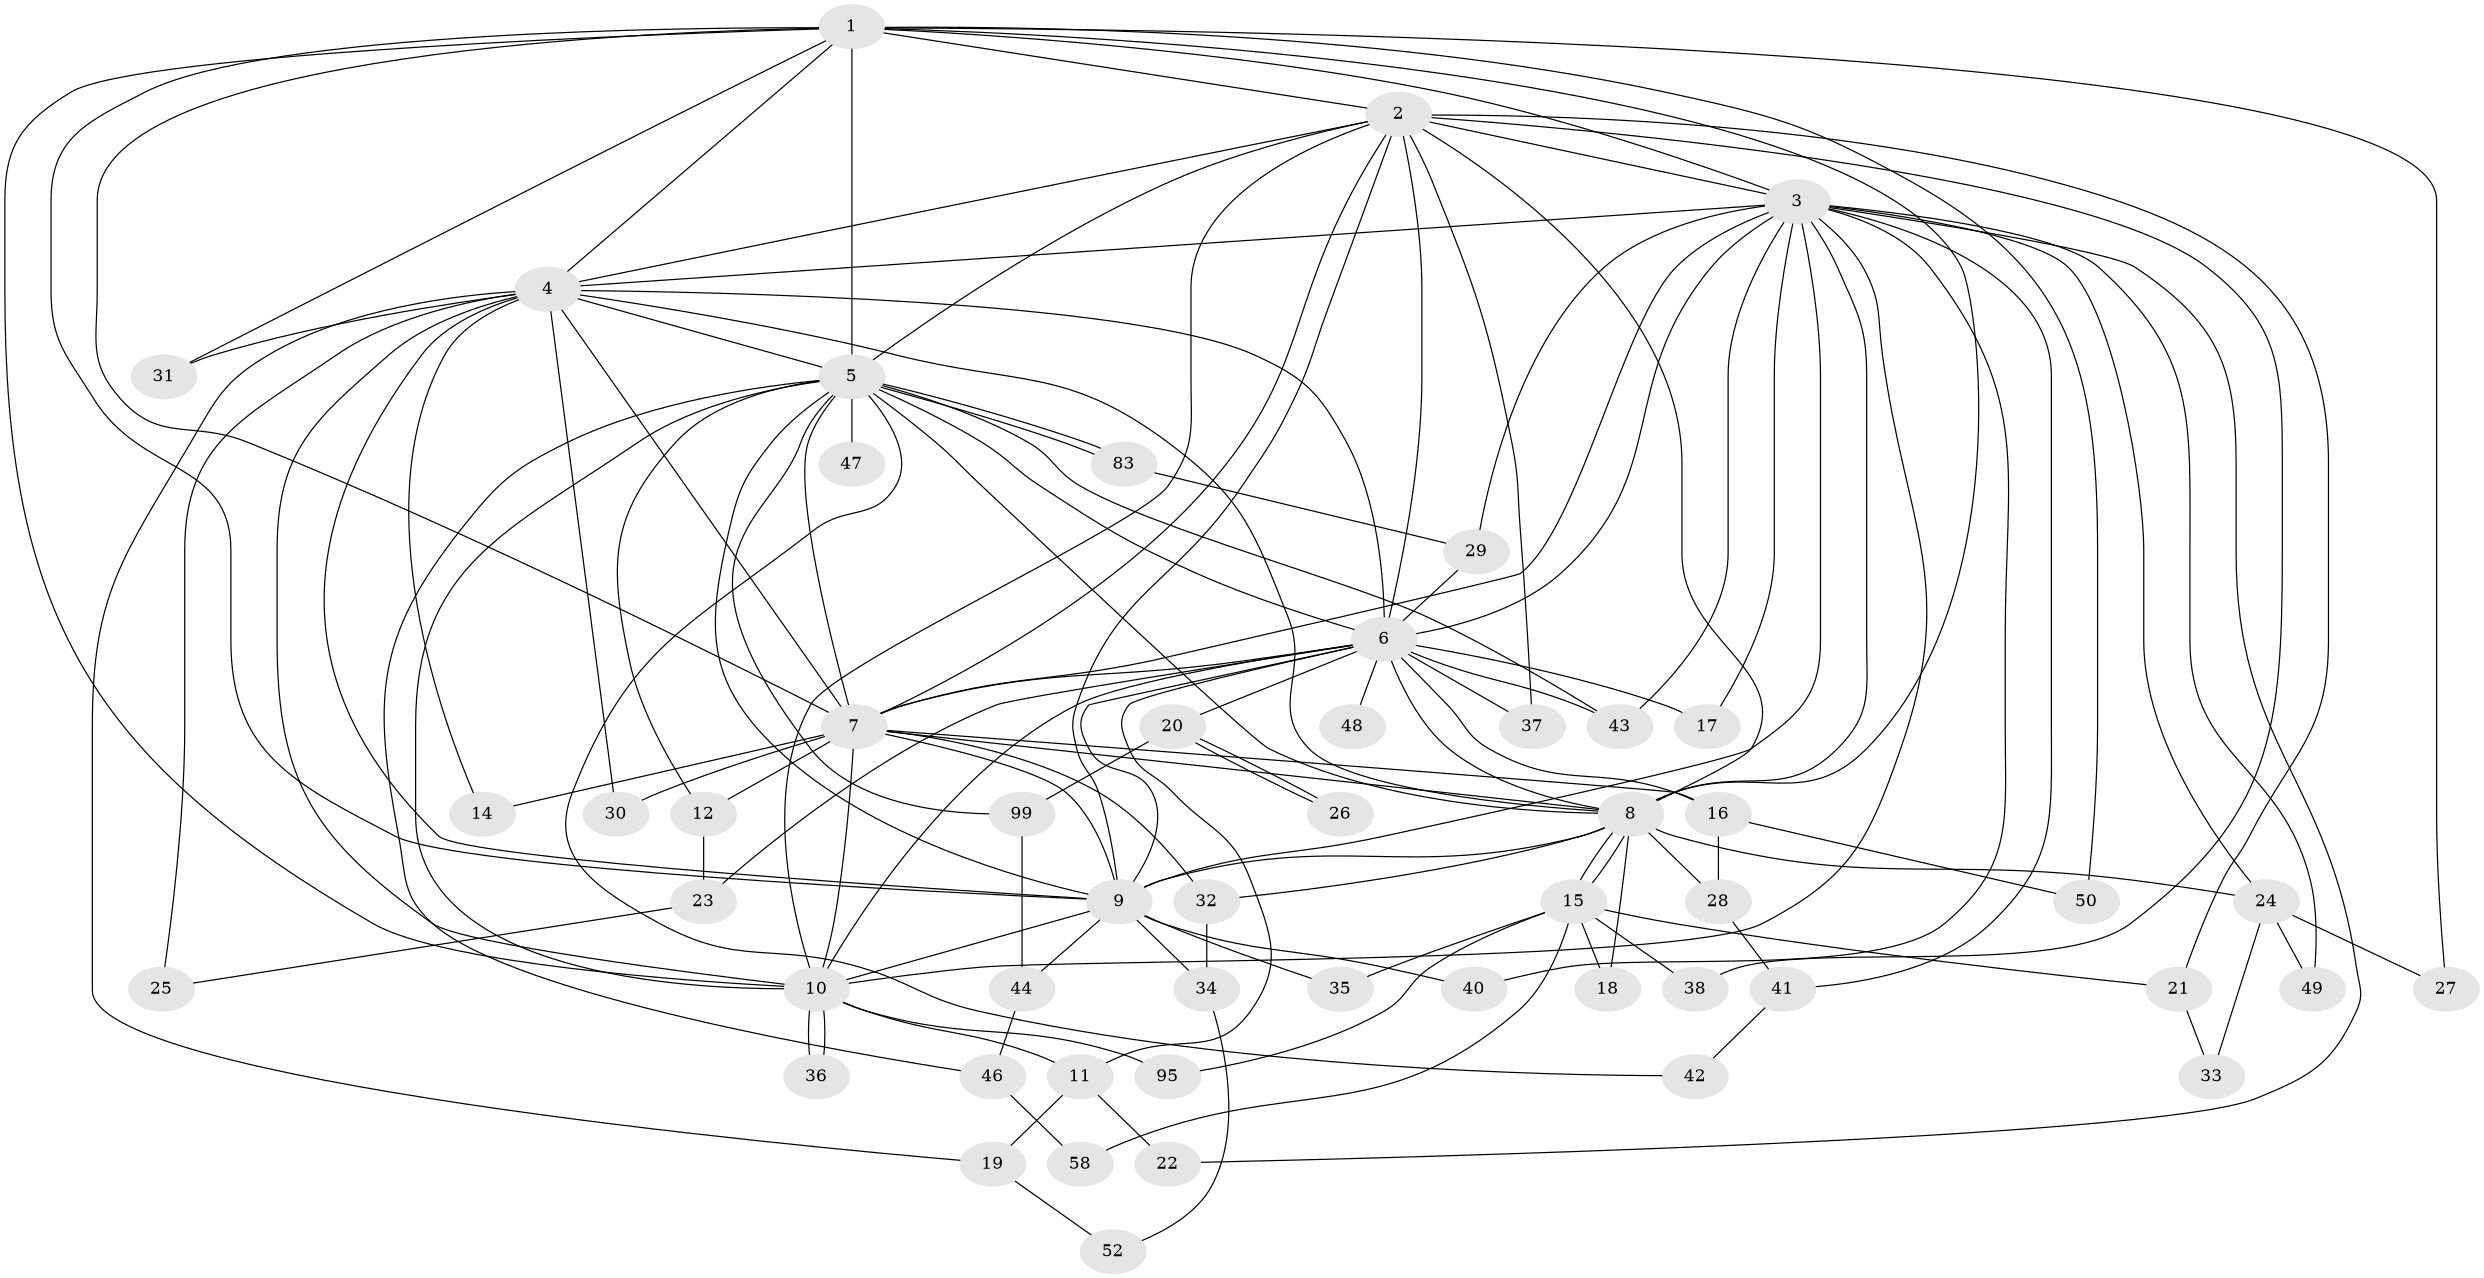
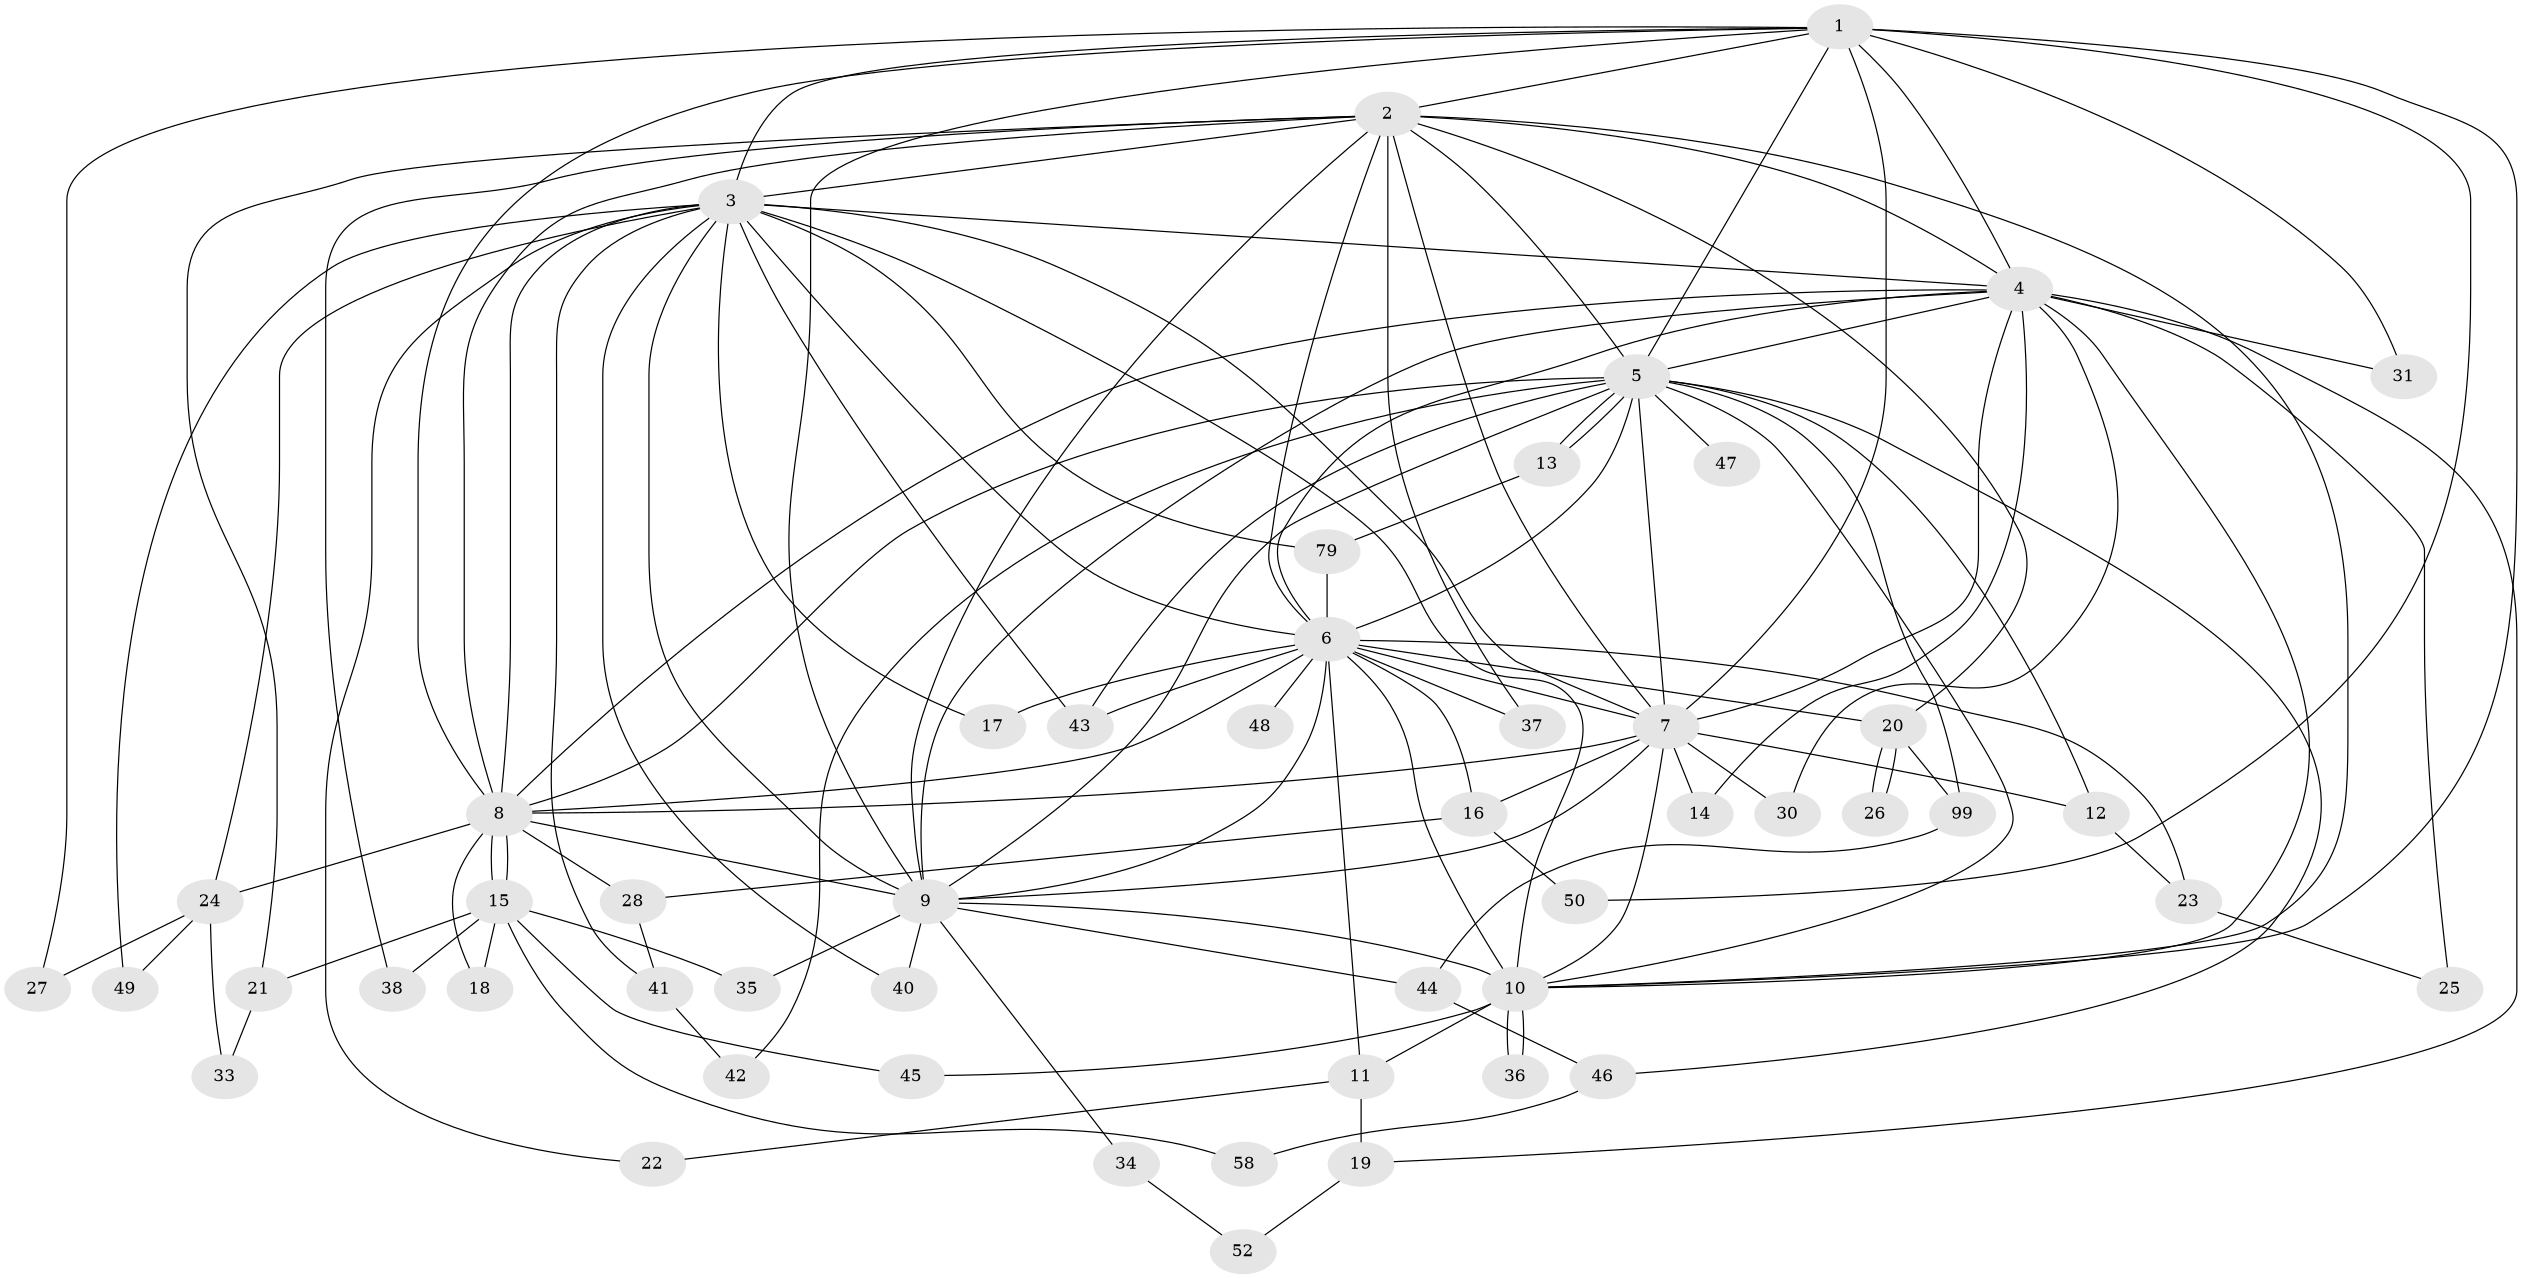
edge "2" -- "20": added
node "83": label "83" -> "13"
node "29": label "29" -> "79"
node "32": removed
node "95": label "95" -> "45"
